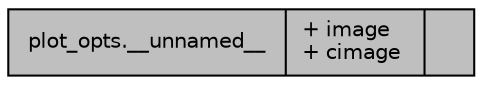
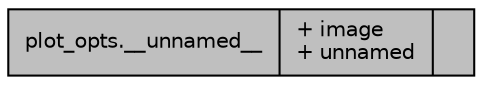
node "plot_opts.__unnamed__": text "+ cimage" -> "+ unnamed"
